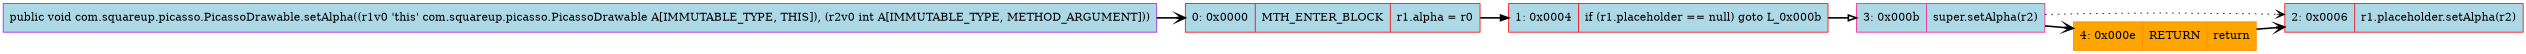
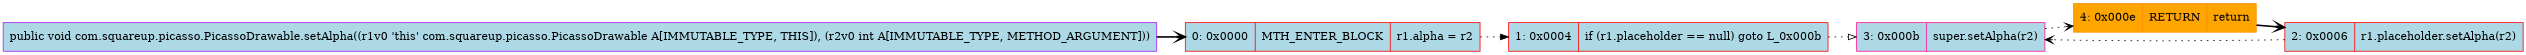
edge "3: 0x000b" -> "2: 0x0006": reversed
node "0: 0x0000": text "r1.alpha = r0" -> "r1.alpha = r2"
edge "0: 0x0000" -> "1: 0x0004": style bold -> dotted
edge "1: 0x0004" -> "3: 0x000b": style bold -> dotted
edge "3: 0x000b" -> "4: 0x000e": style bold -> dotted
